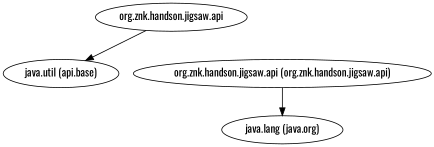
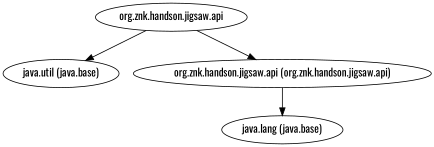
edge "org.znk.handson.jigsaw.api" -> "org.znk.handson.jigsaw.api (org.znk.handson.jigsaw.api)": added
node "java.util (api.base)": label "java.util (api.base)" -> "java.util (java.base)"
node "java.lang (java.org)": label "java.lang (java.org)" -> "java.lang (java.base)"
